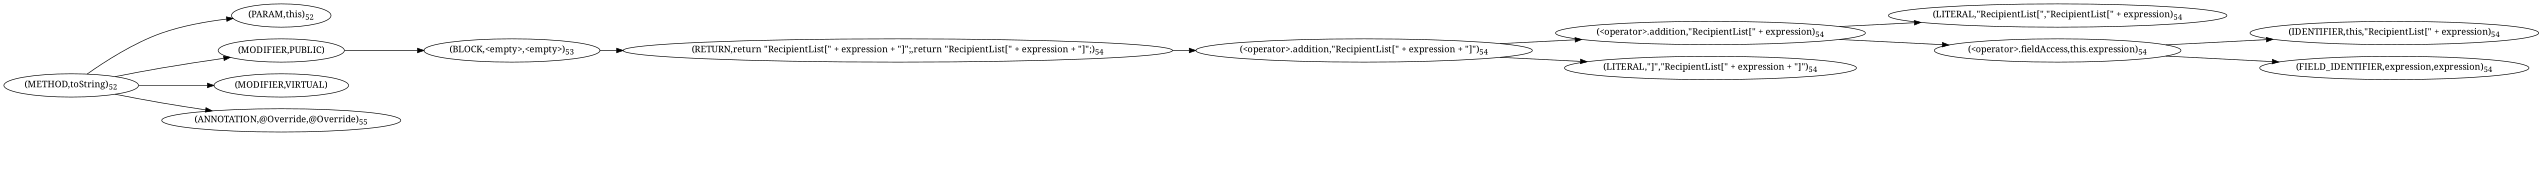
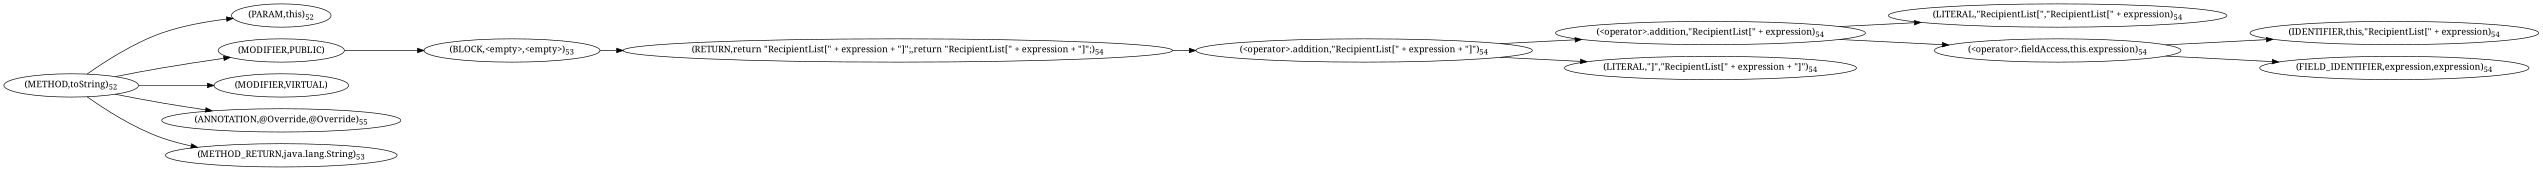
node "(METHOD_RETURN,java.lang.String)": added
